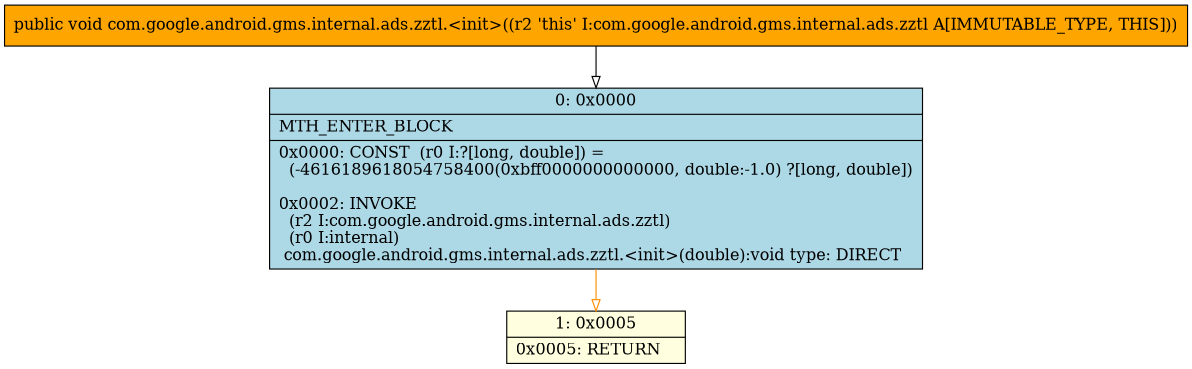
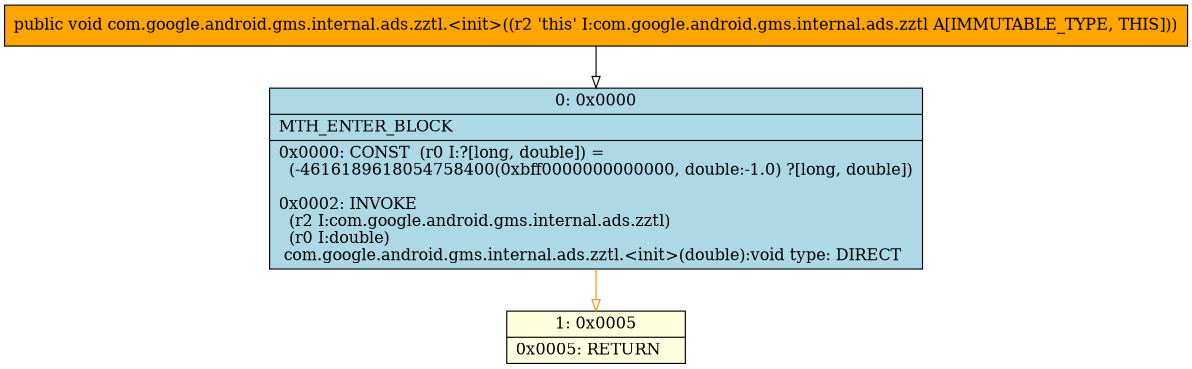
node "0: 0x0000": text "(r0 I:internal)" -> "(r0 I:double)"
